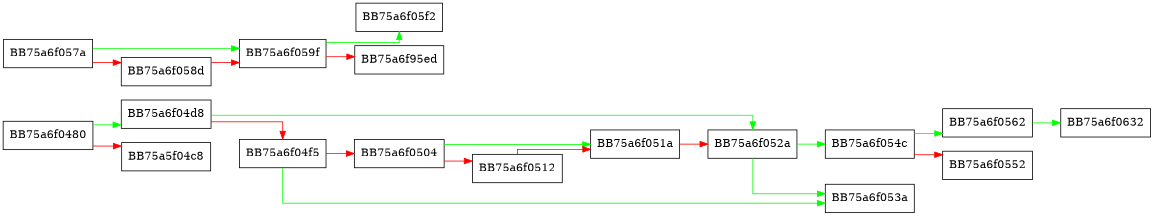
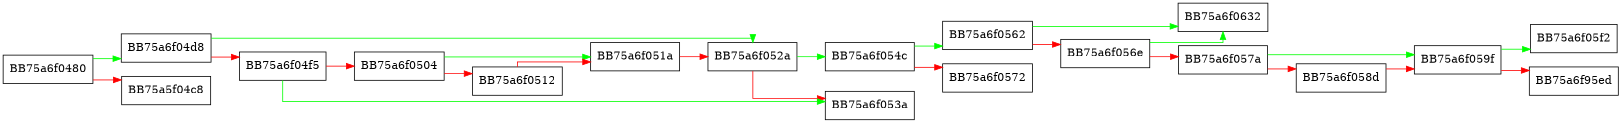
node "BB75a6f056e": added
node "BB75a6f0552": label "BB75a6f0552" -> "BB75a6f0572"
edge "BB75a6f052a" -> "BB75a6f053a": color green -> red
